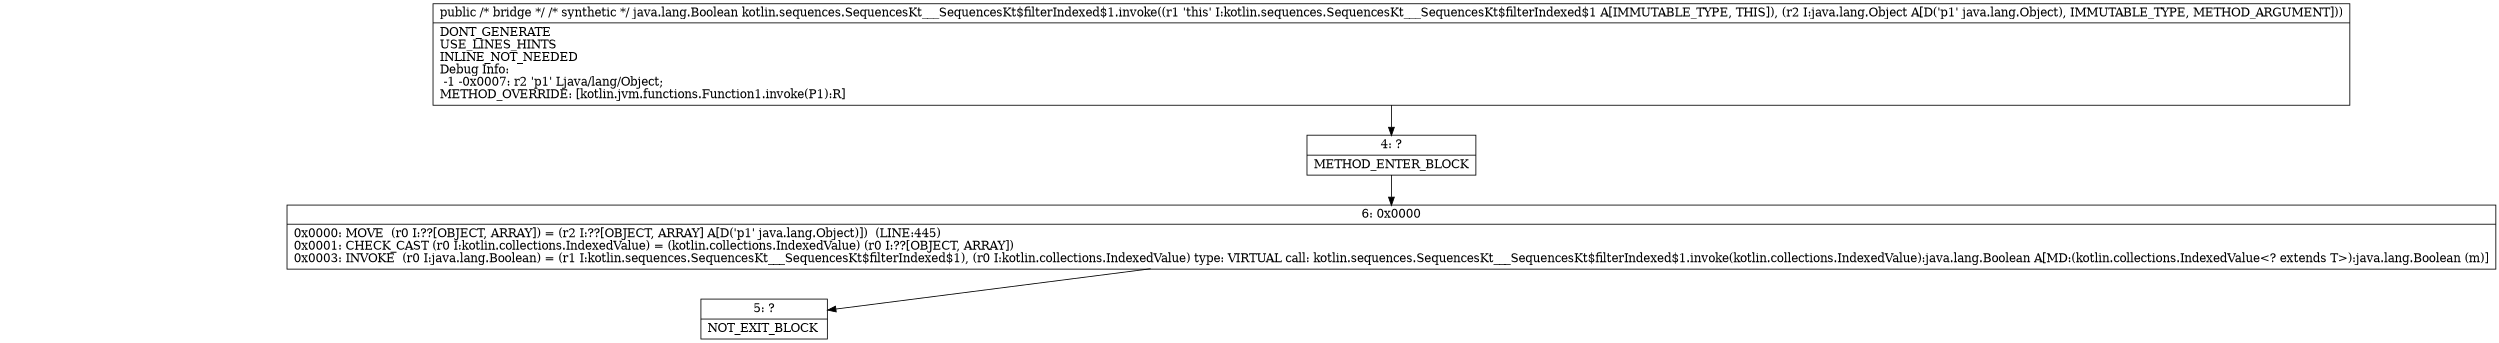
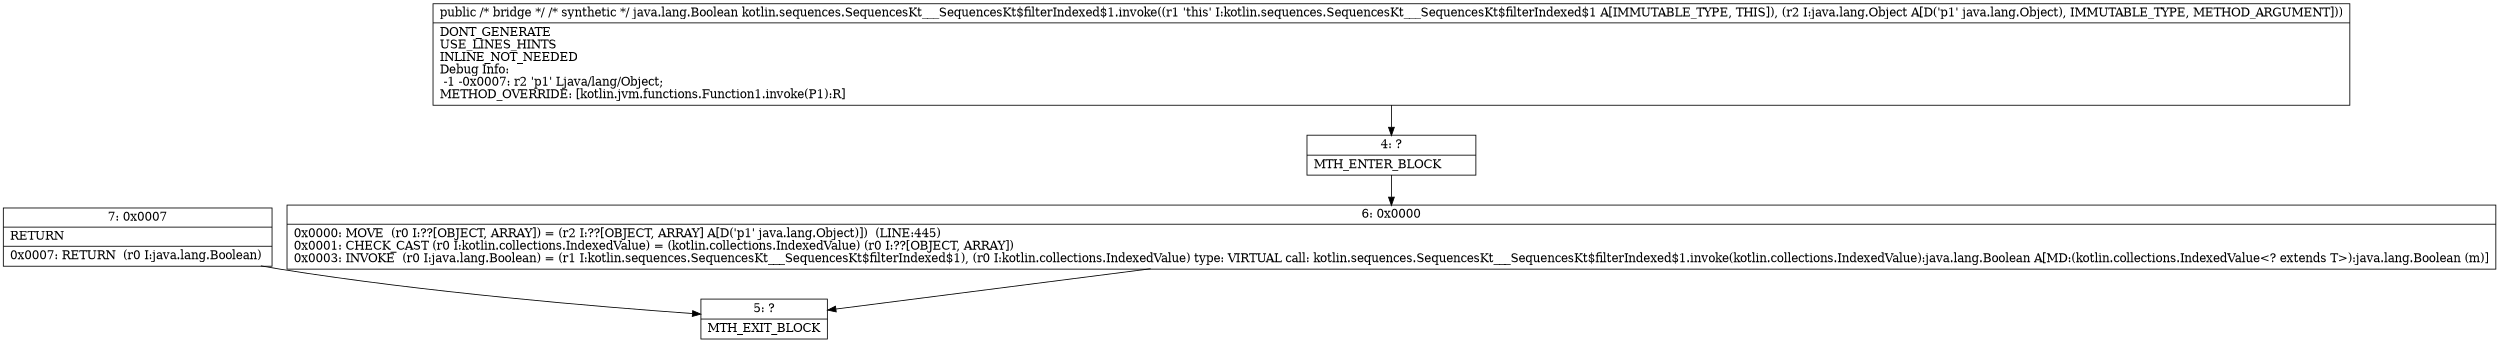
node "4: ?": text "METHOD_ENTER_BLOCK" -> "MTH_ENTER_BLOCK"
node "7: 0x0007": added
node "5: ?": text "NOT_EXIT_BLOCK" -> "MTH_EXIT_BLOCK"
